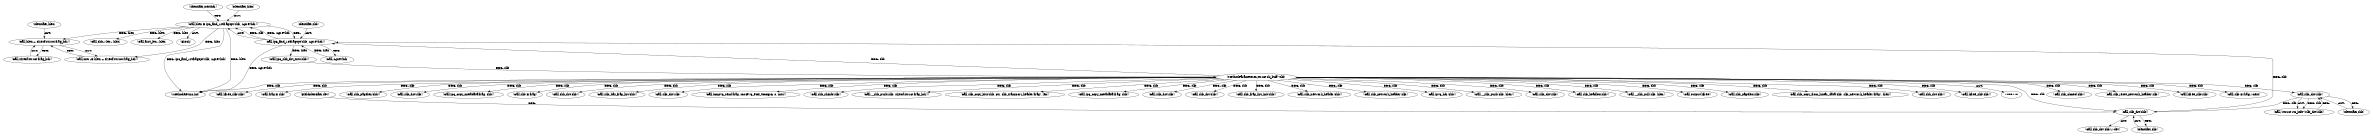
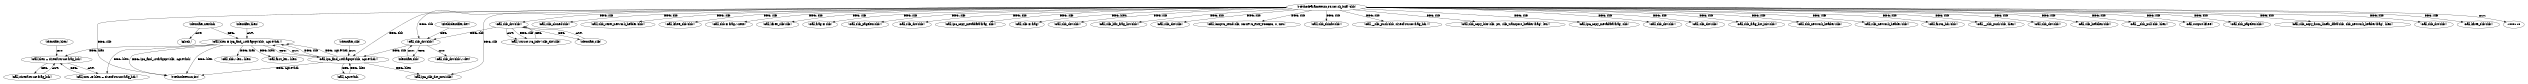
edge "(Call,hlen = ip6_find_1stfragopt(skb, &prevhdr))" -> "(Block,)": now "(Identifier,nexthdr)" -> "(Block,)"
edge "(Call,ip6_skb_dst_mtu(skb))" -> "(MethodParameterIn,struct sk_buff *skb)": reversed
edge "(MethodParameterIn,struct sk_buff *skb)" -> "(Call,skb = frag)": label "DDG: skb" -> "DDG: hlen"
node "(Call,icmpv6_send(frag, ICMPV6_PKT_TOOBIG, 0, mtu))": label "(Call,icmpv6_send(frag, ICMPV6_PKT_TOOBIG, 0, mtu))" -> "(Call,icmpv6_send(skb, ICMPV6_PKT_TOOBIG, 0, mtu))"
node "(Call,ipv6_hdr(skb))": label "(Call,ipv6_hdr(skb))" -> "(Call,first6_hdr(skb))"
